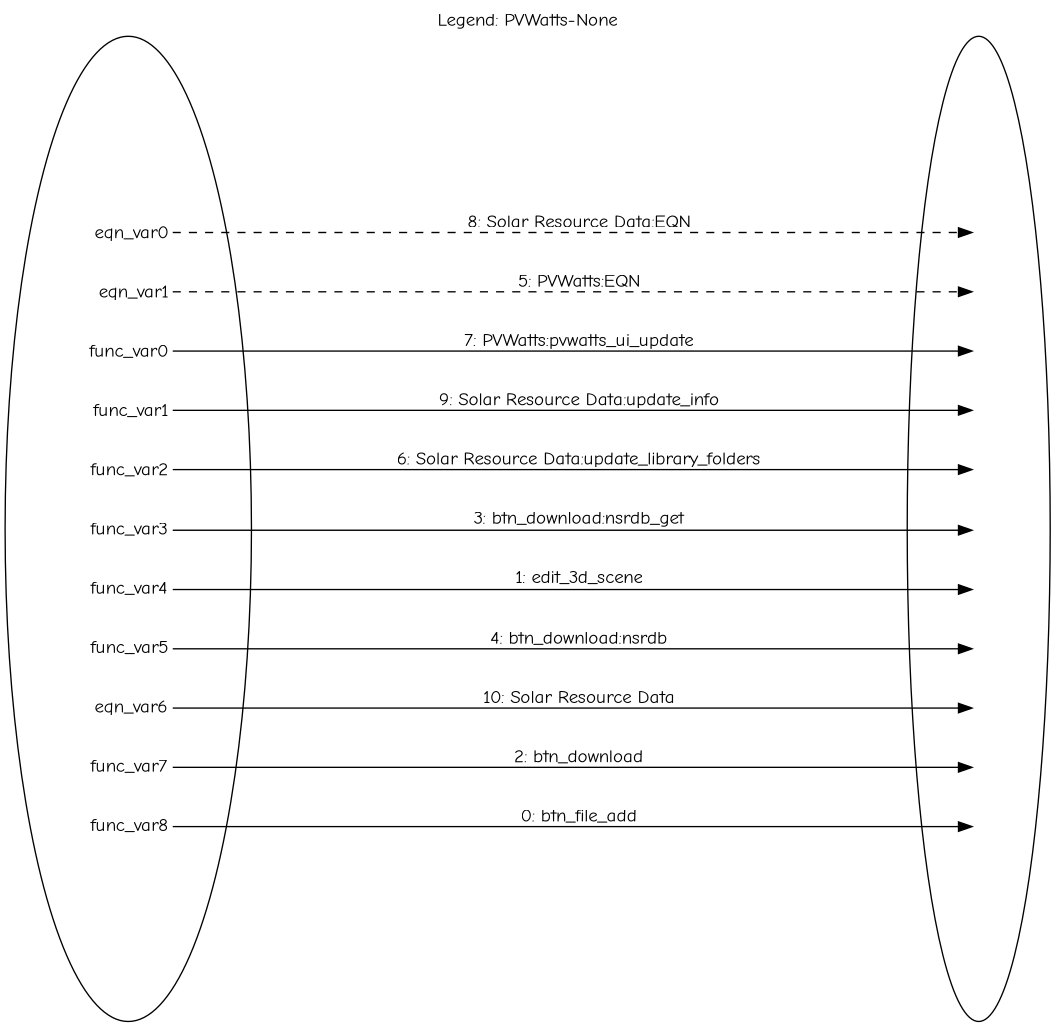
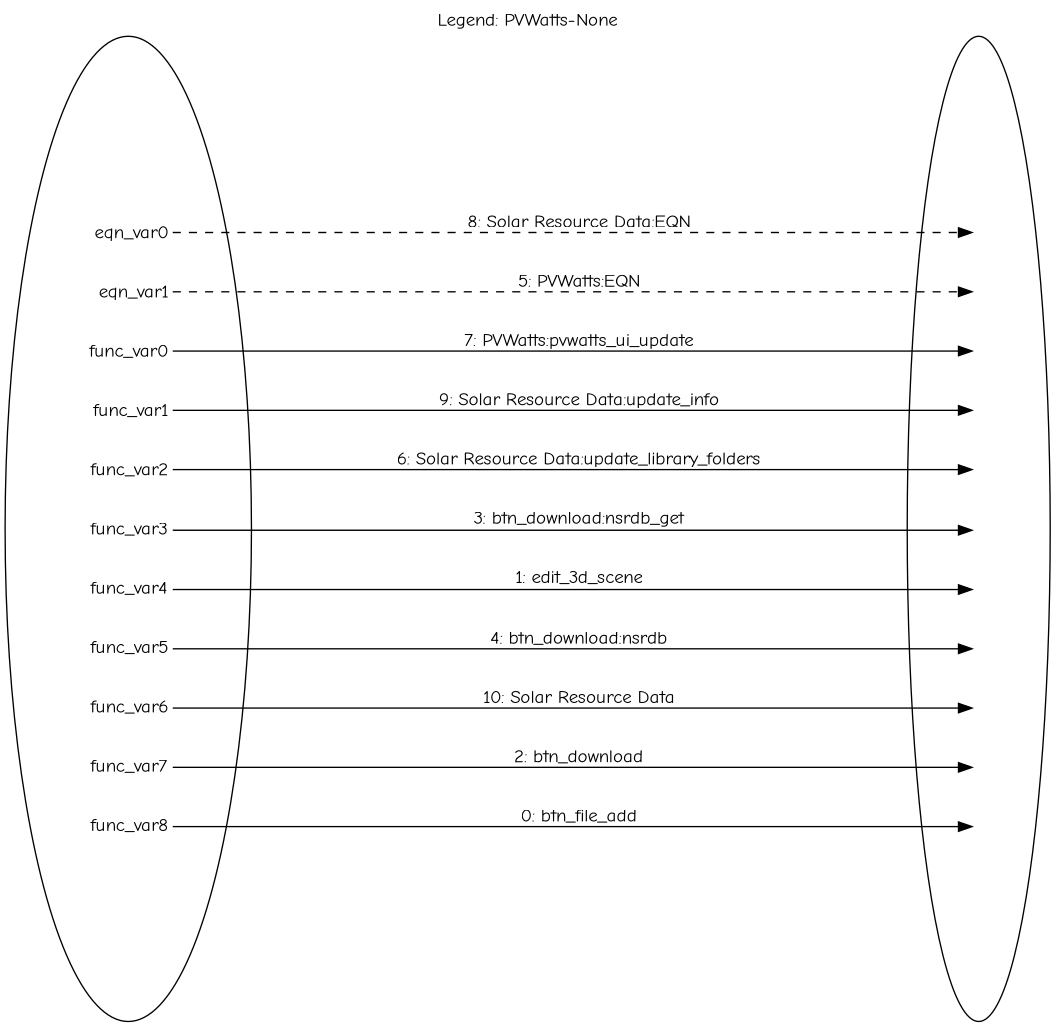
node "eqn_var0": text "eqn_var6" -> "func_var6"
